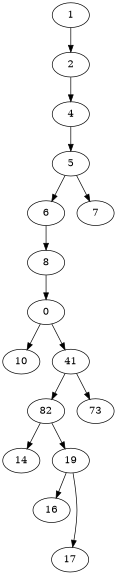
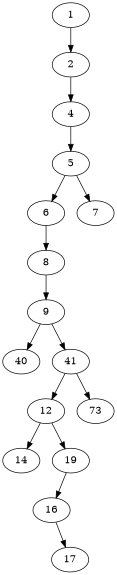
node "0": label "0" -> "9"
node "10": label "10" -> "40"
node "82": label "82" -> "12"
edge "19" -> "17": now "16" -> "17"
